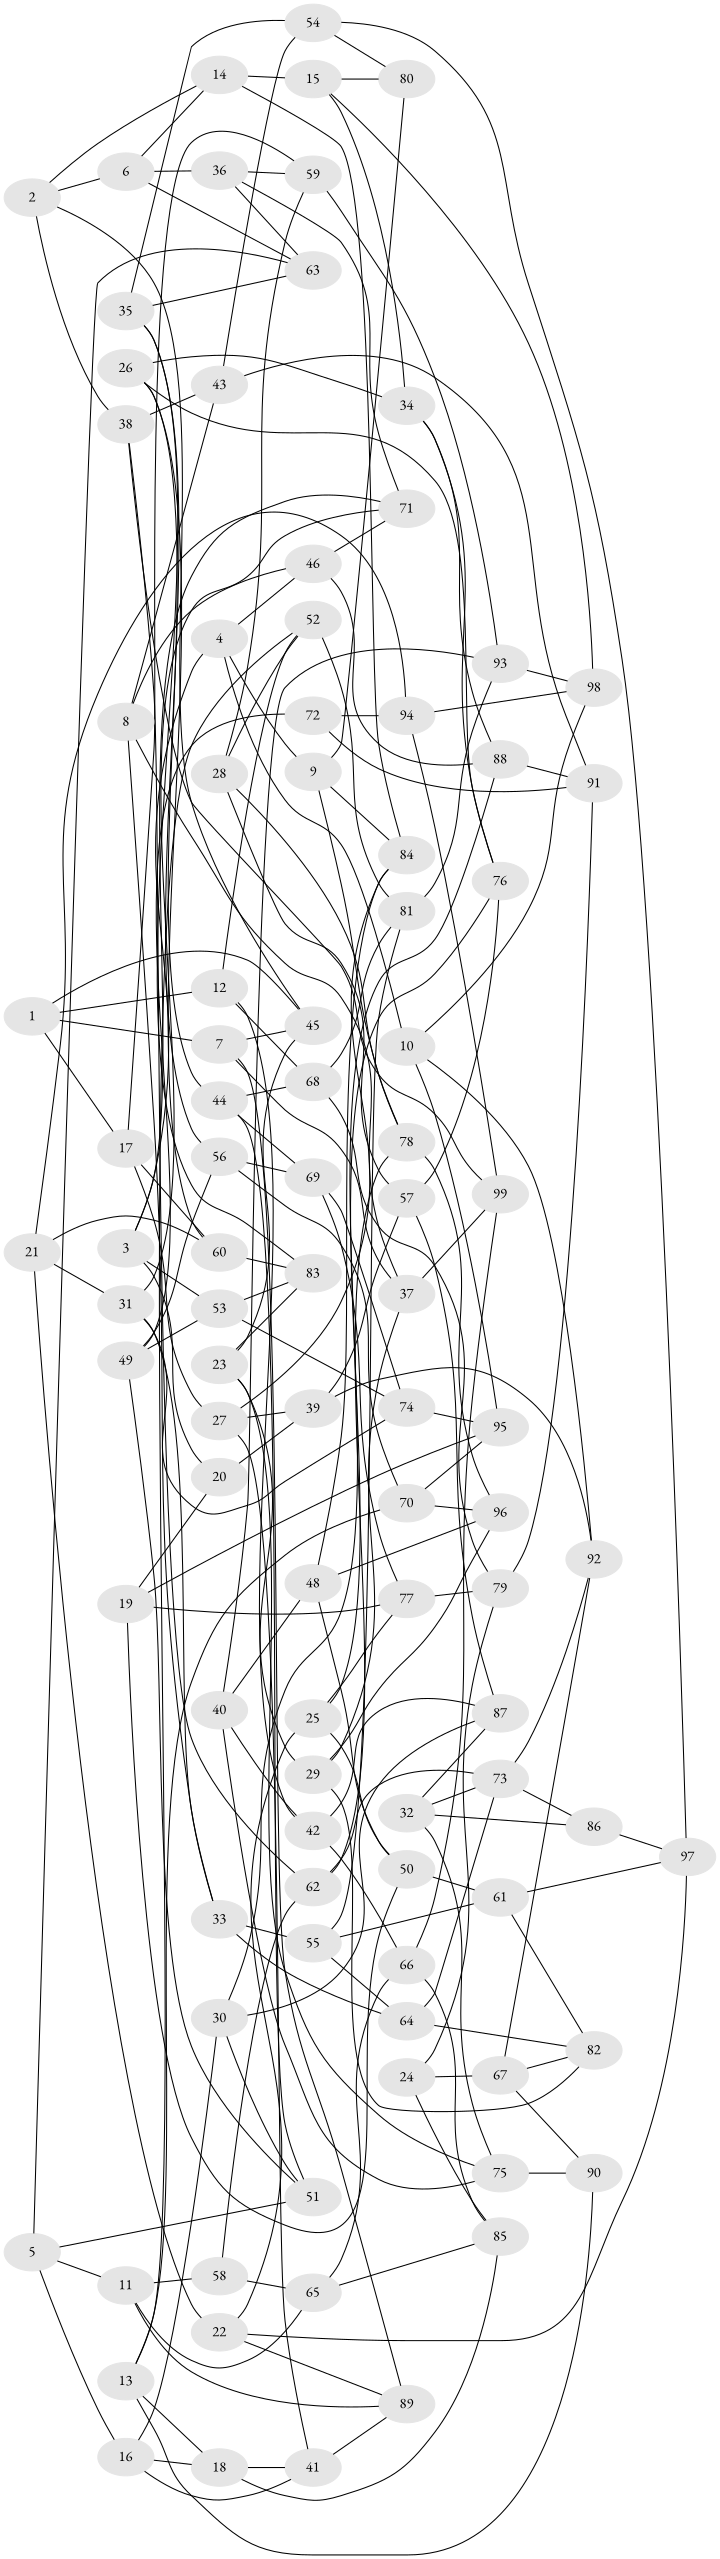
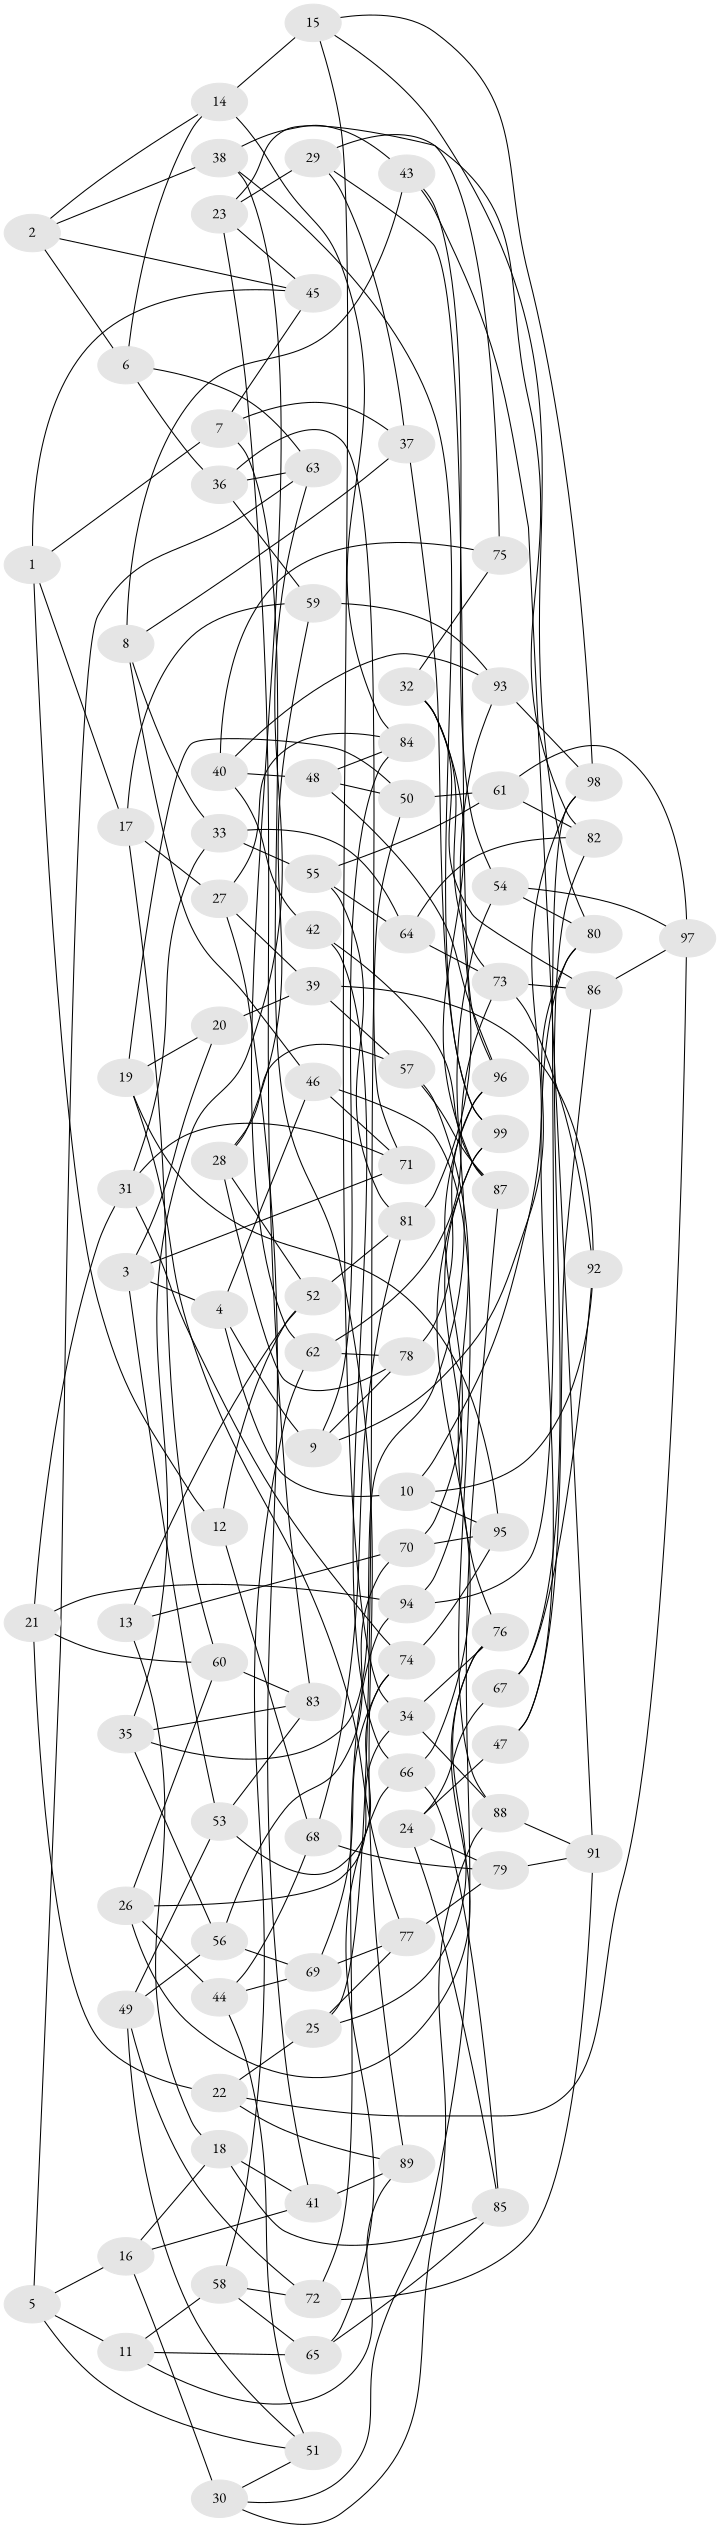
edge "12" -- "42": removed
node "47": added
node "90": removed
edge "58" -- "72": added
